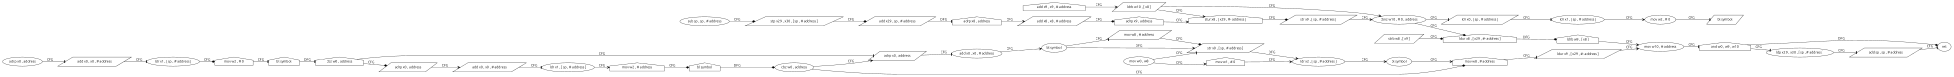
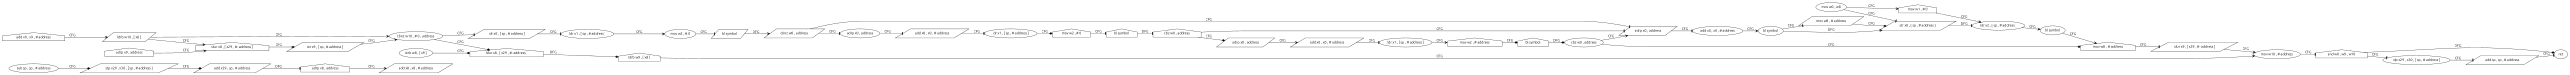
edge "add x8 , x8 , # address" -> "adrp x9 , address": removed, label "CFG"
node "cbnz w0 , address": added
node "strb w8 , [ x9 ]": shape parallelogram -> ellipse
edge "str x0 , [ sp , # address ]" -> "ldr x2 , [ sp , # address ]": arrowhead vee -> tee
